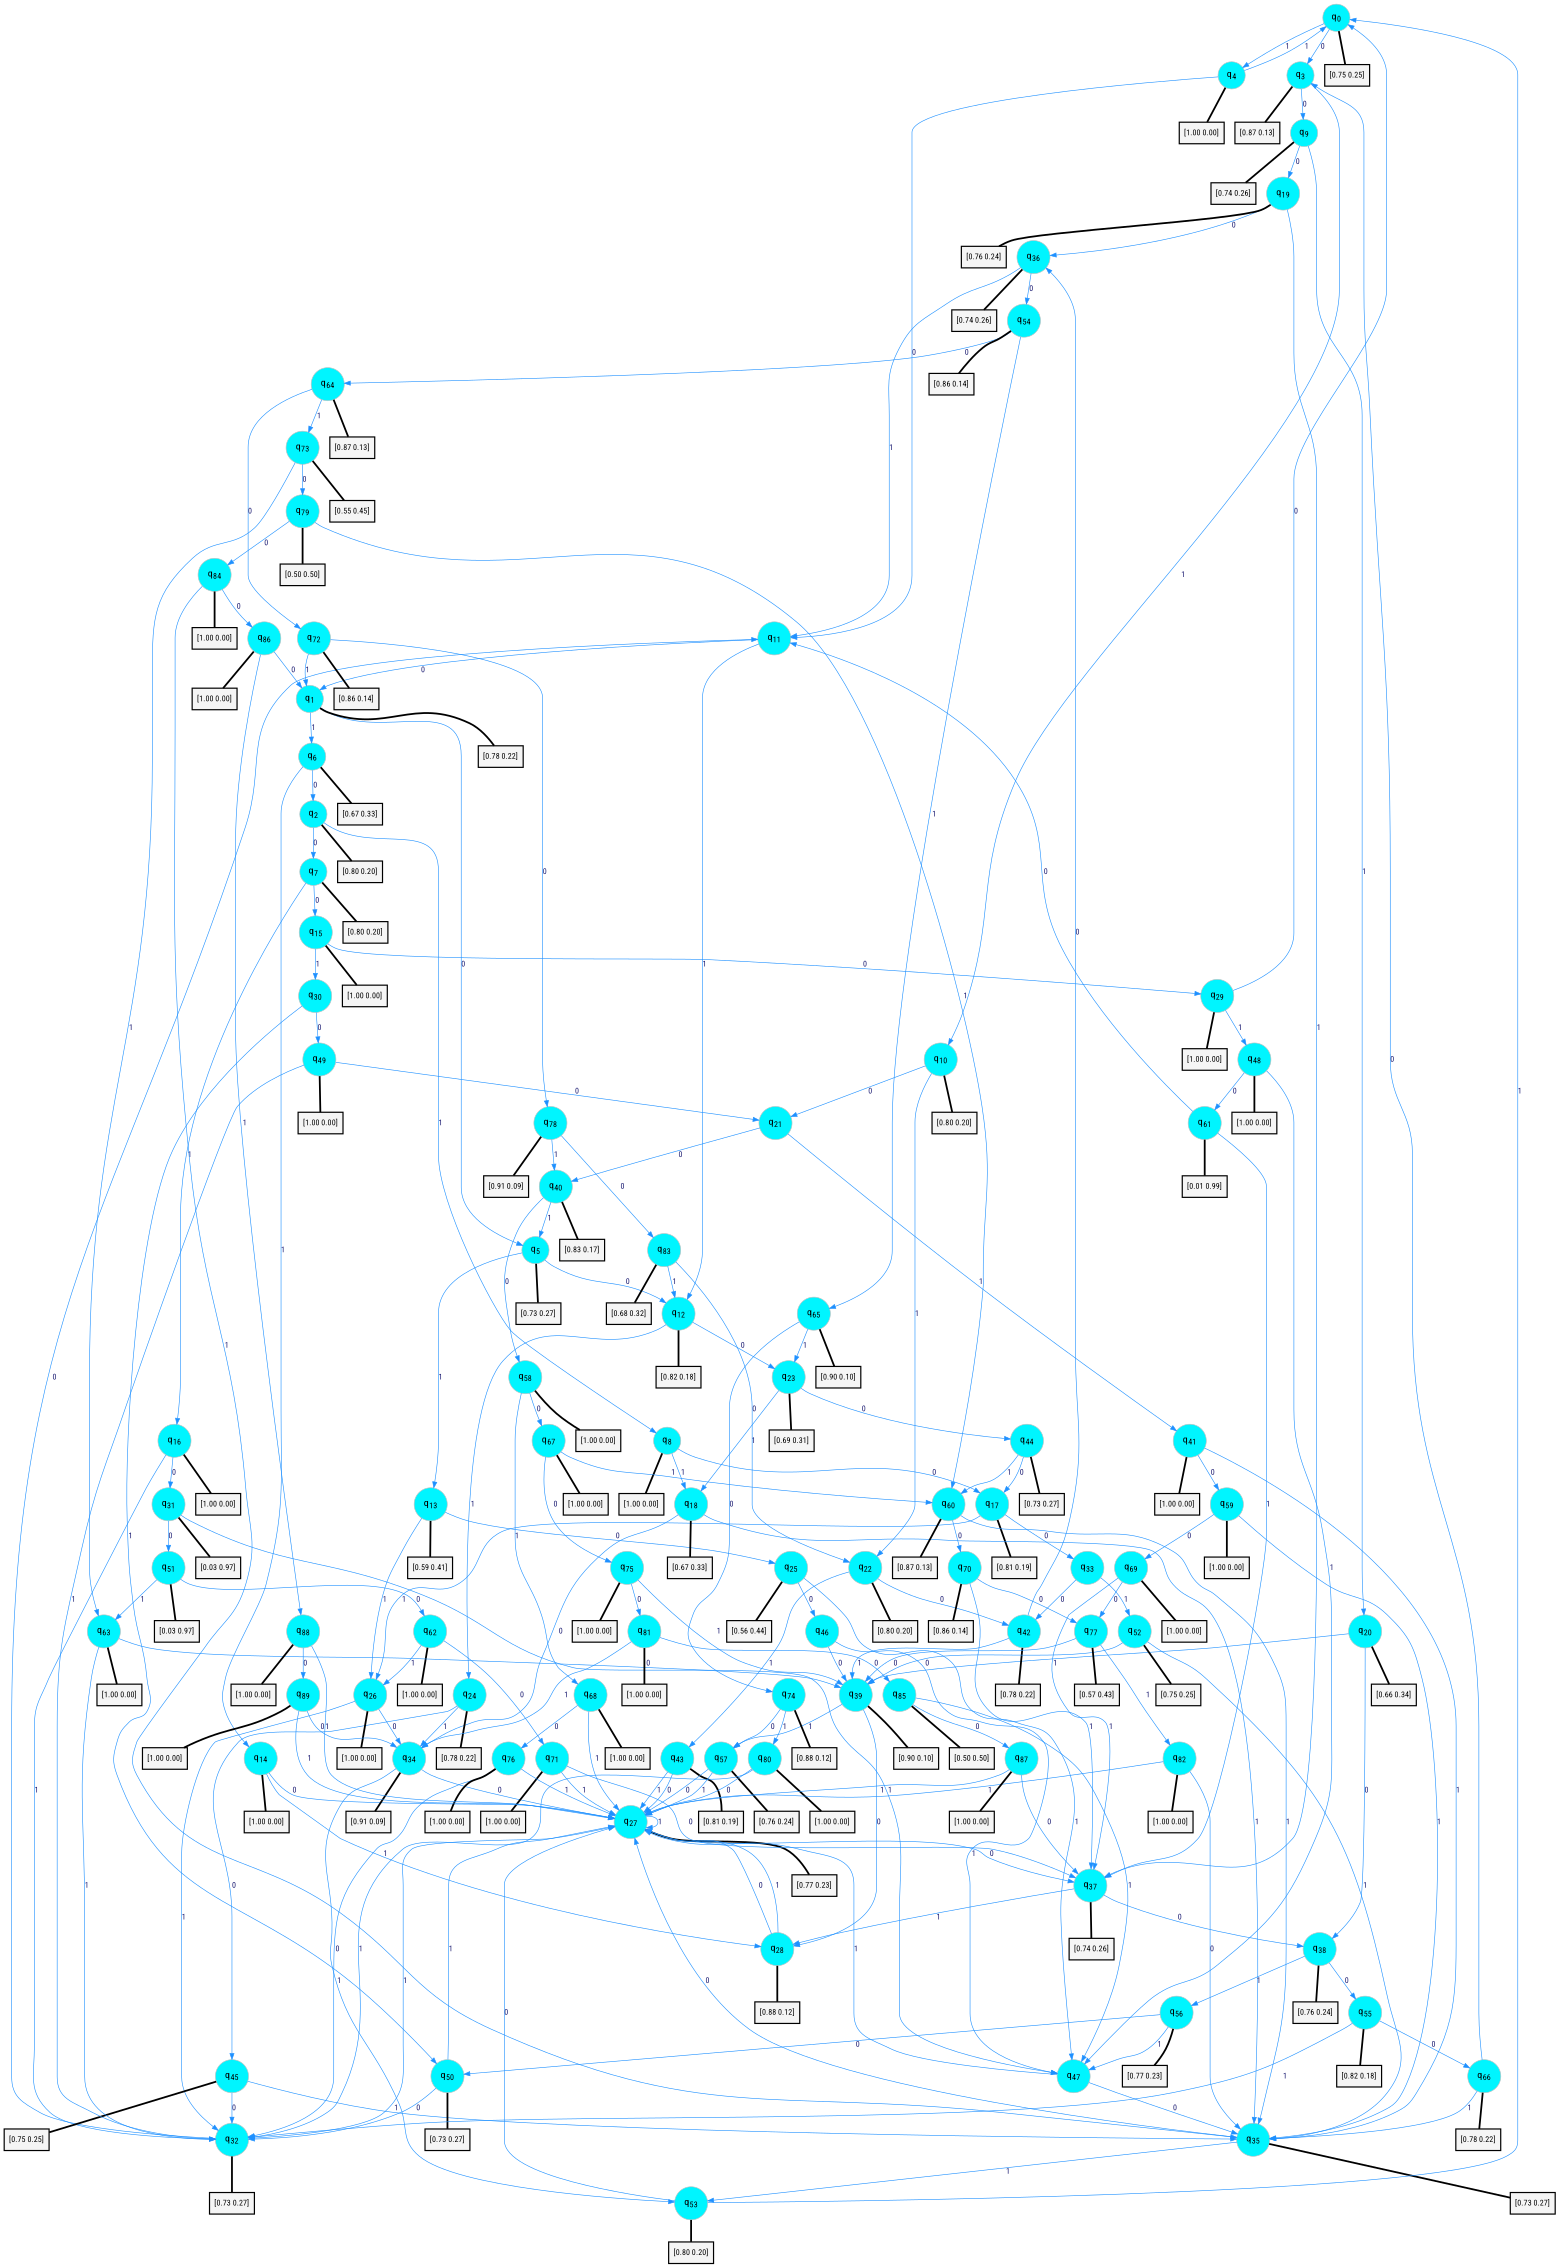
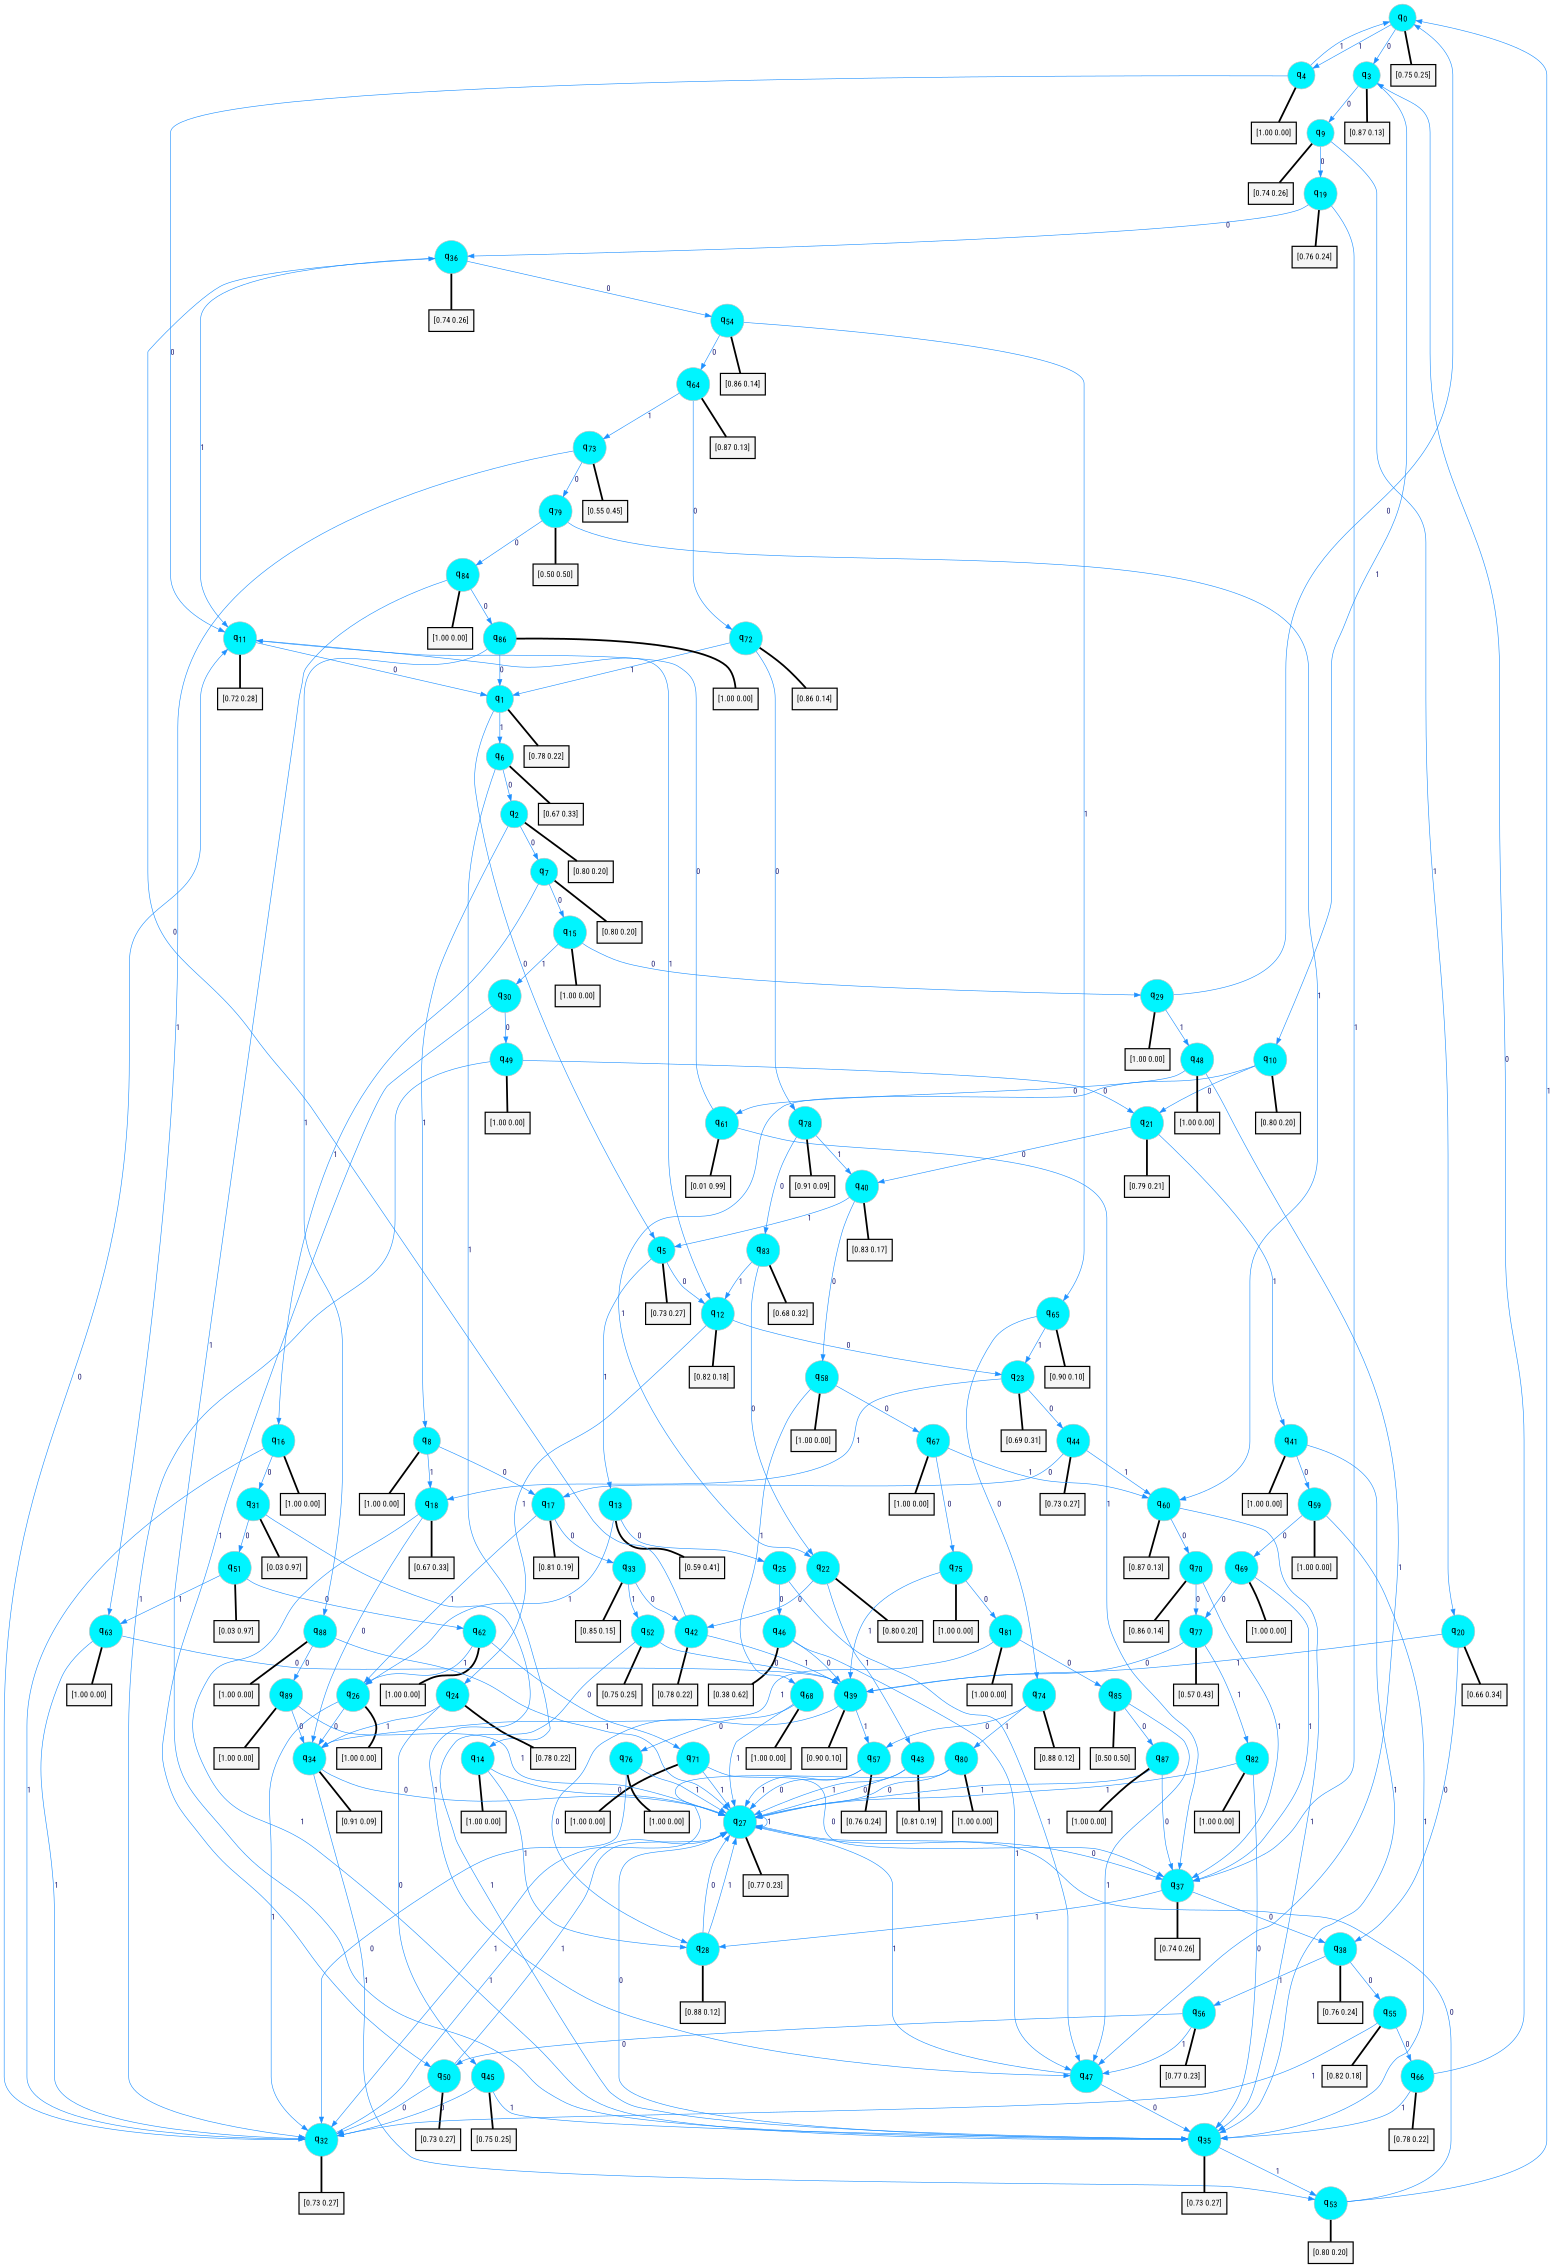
node "[0.72 0.28]": added
node "[0.79 0.21]": added
node "[0.85 0.15]": added
node "[0.56 0.44]": removed
node "[0.38 0.62]": added
